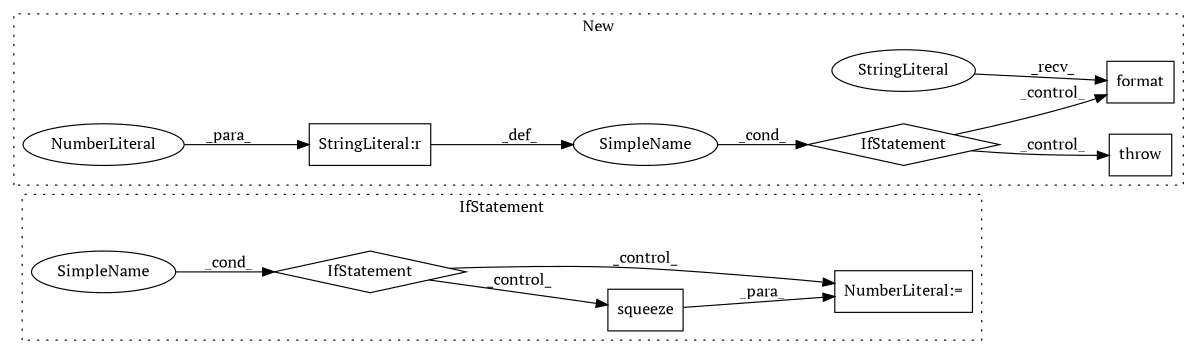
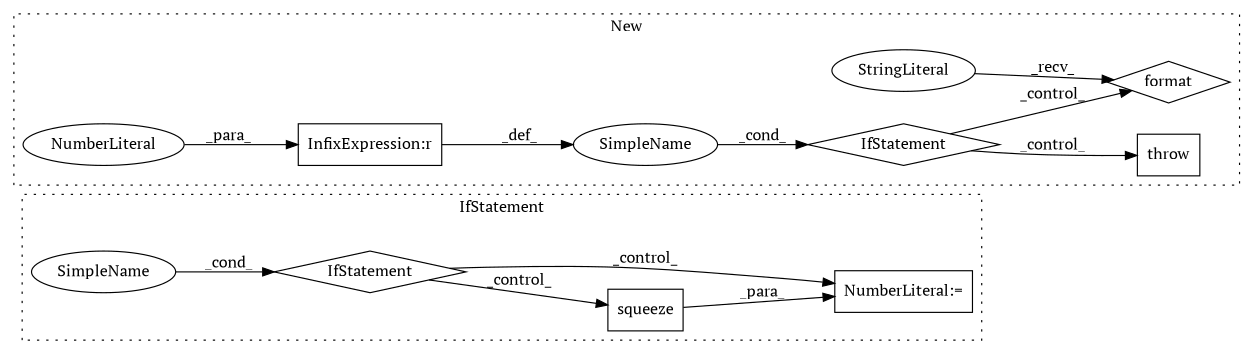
node "format": shape box -> diamond
node "StringLiteral:r": label "StringLiteral:r" -> "InfixExpression:r"
